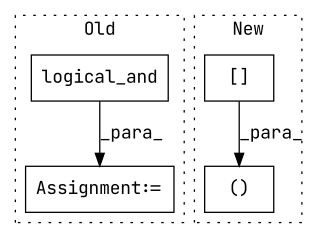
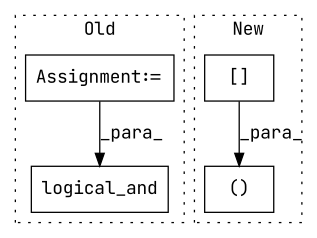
edge "logical_and" -> "Assignment:=": reversed
